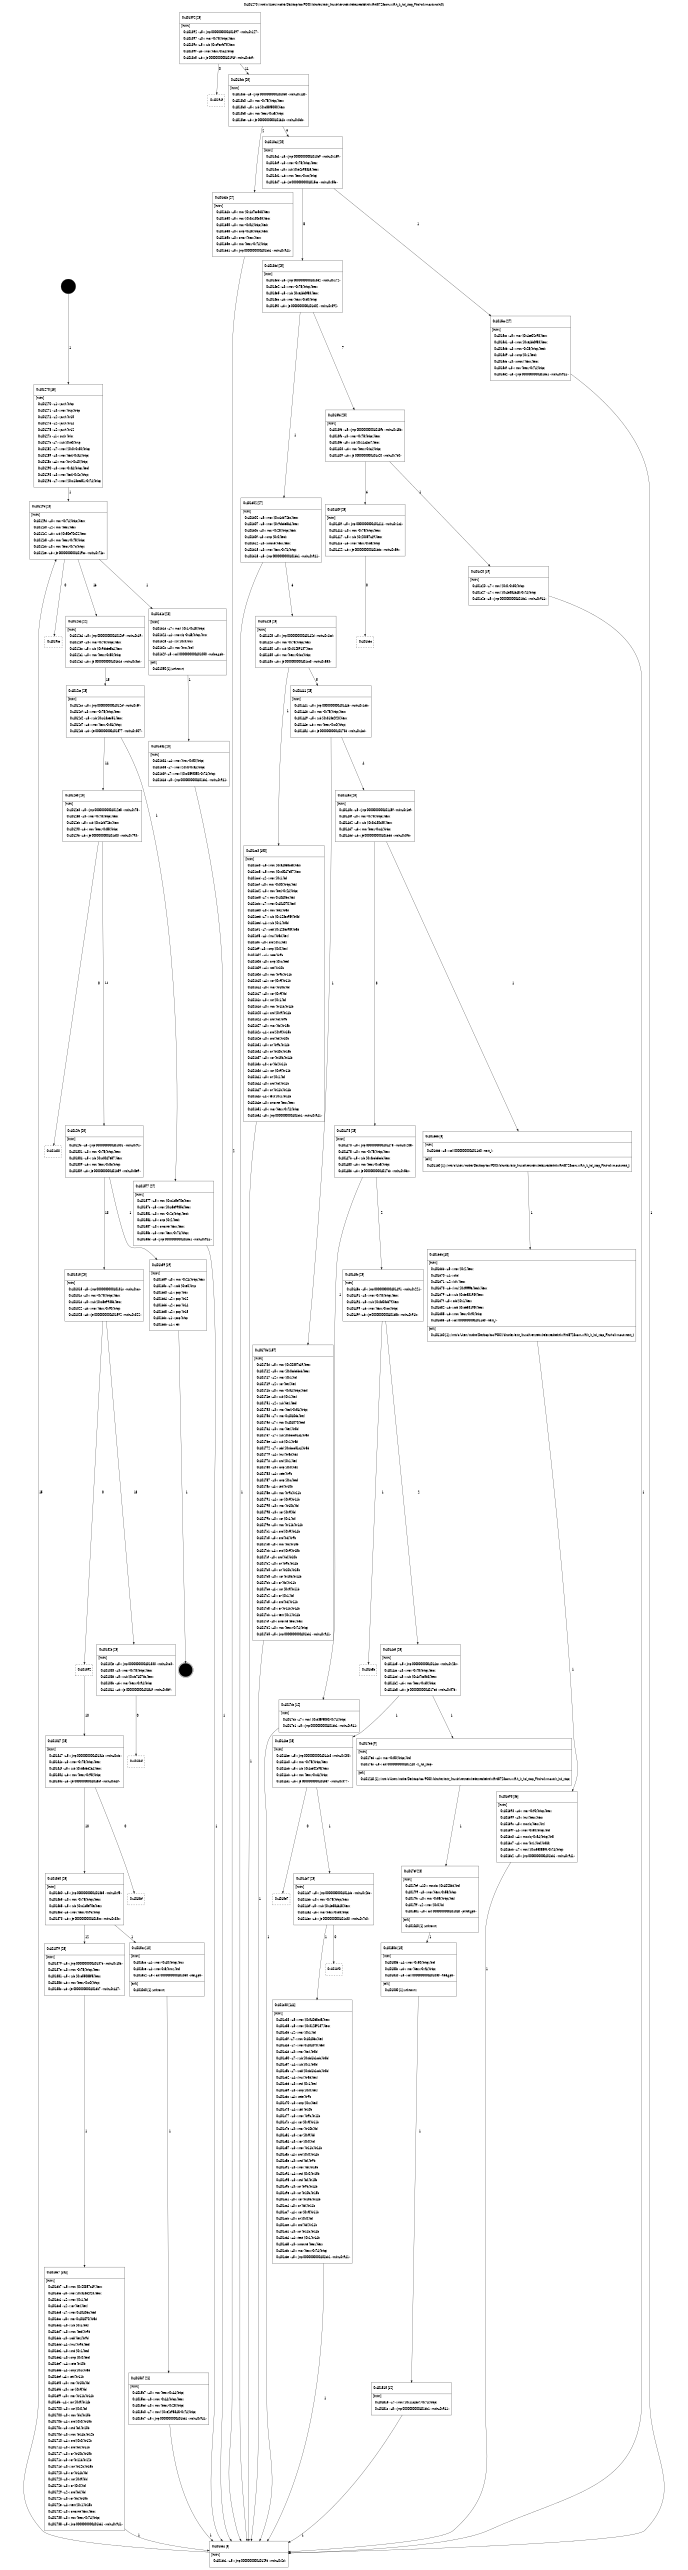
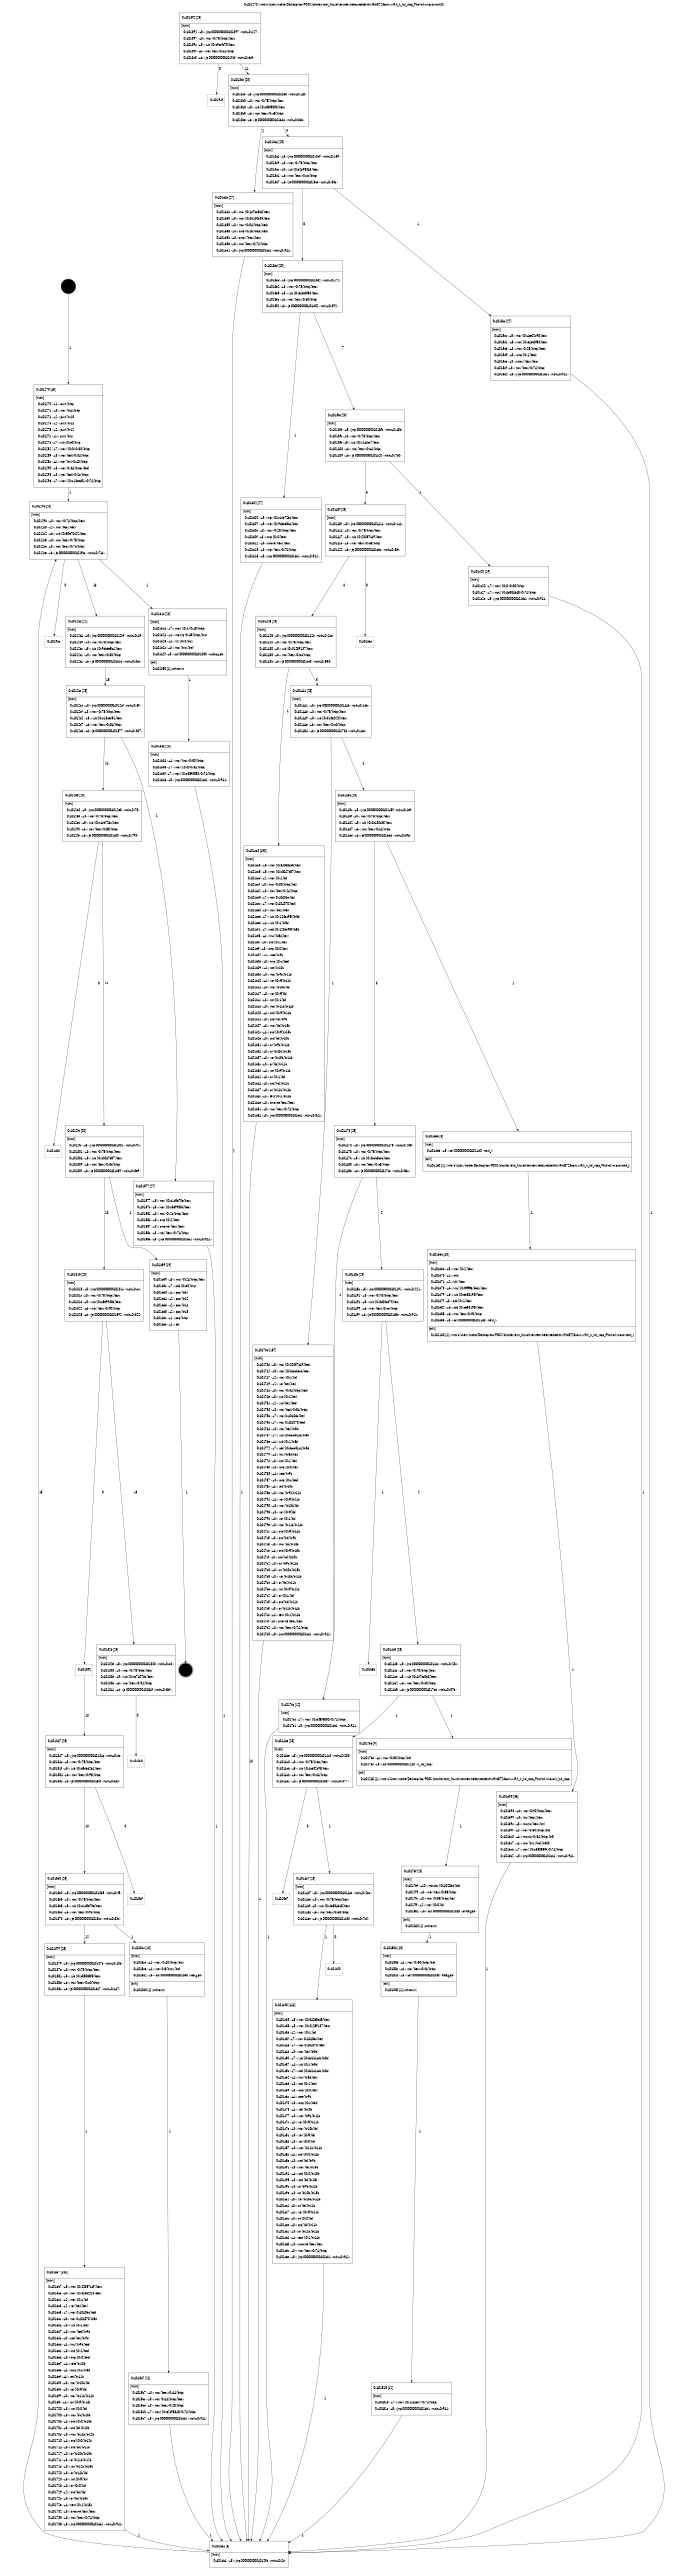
edge "0x401602 [27]" -> "0x401428 [25]": now "0x40140f [25]" -> "0x401428 [25]"
edge "0x401ac3 [150]" -> "0x401bb1 [5]": label " 1" -> " 13"
